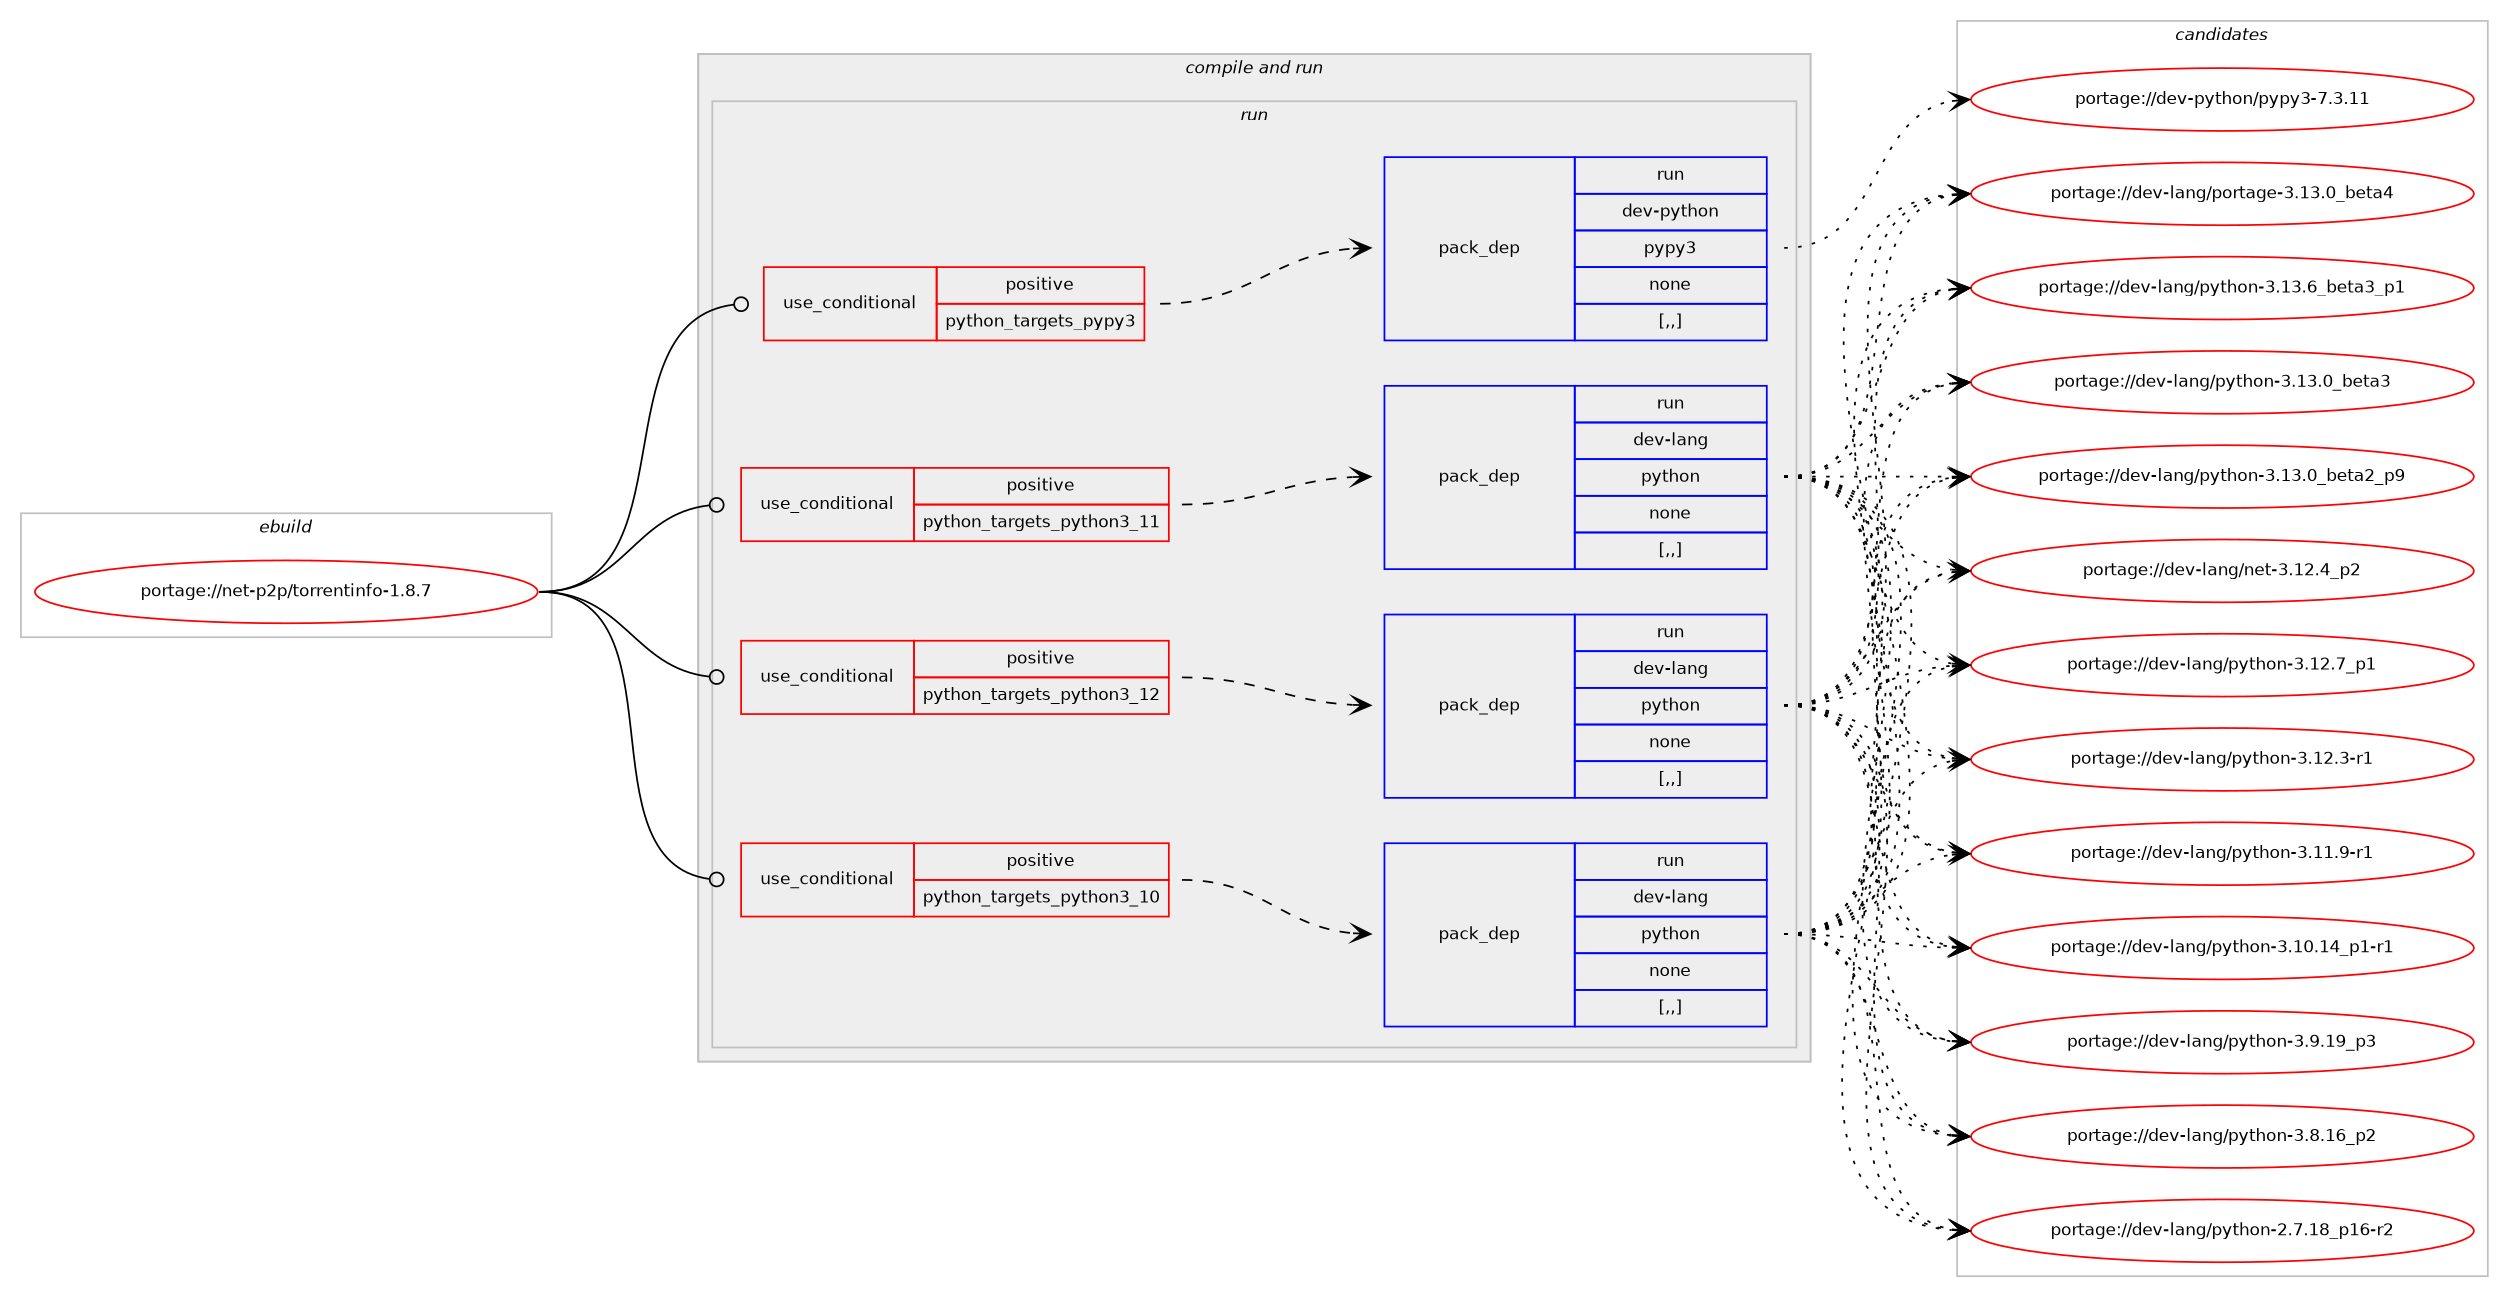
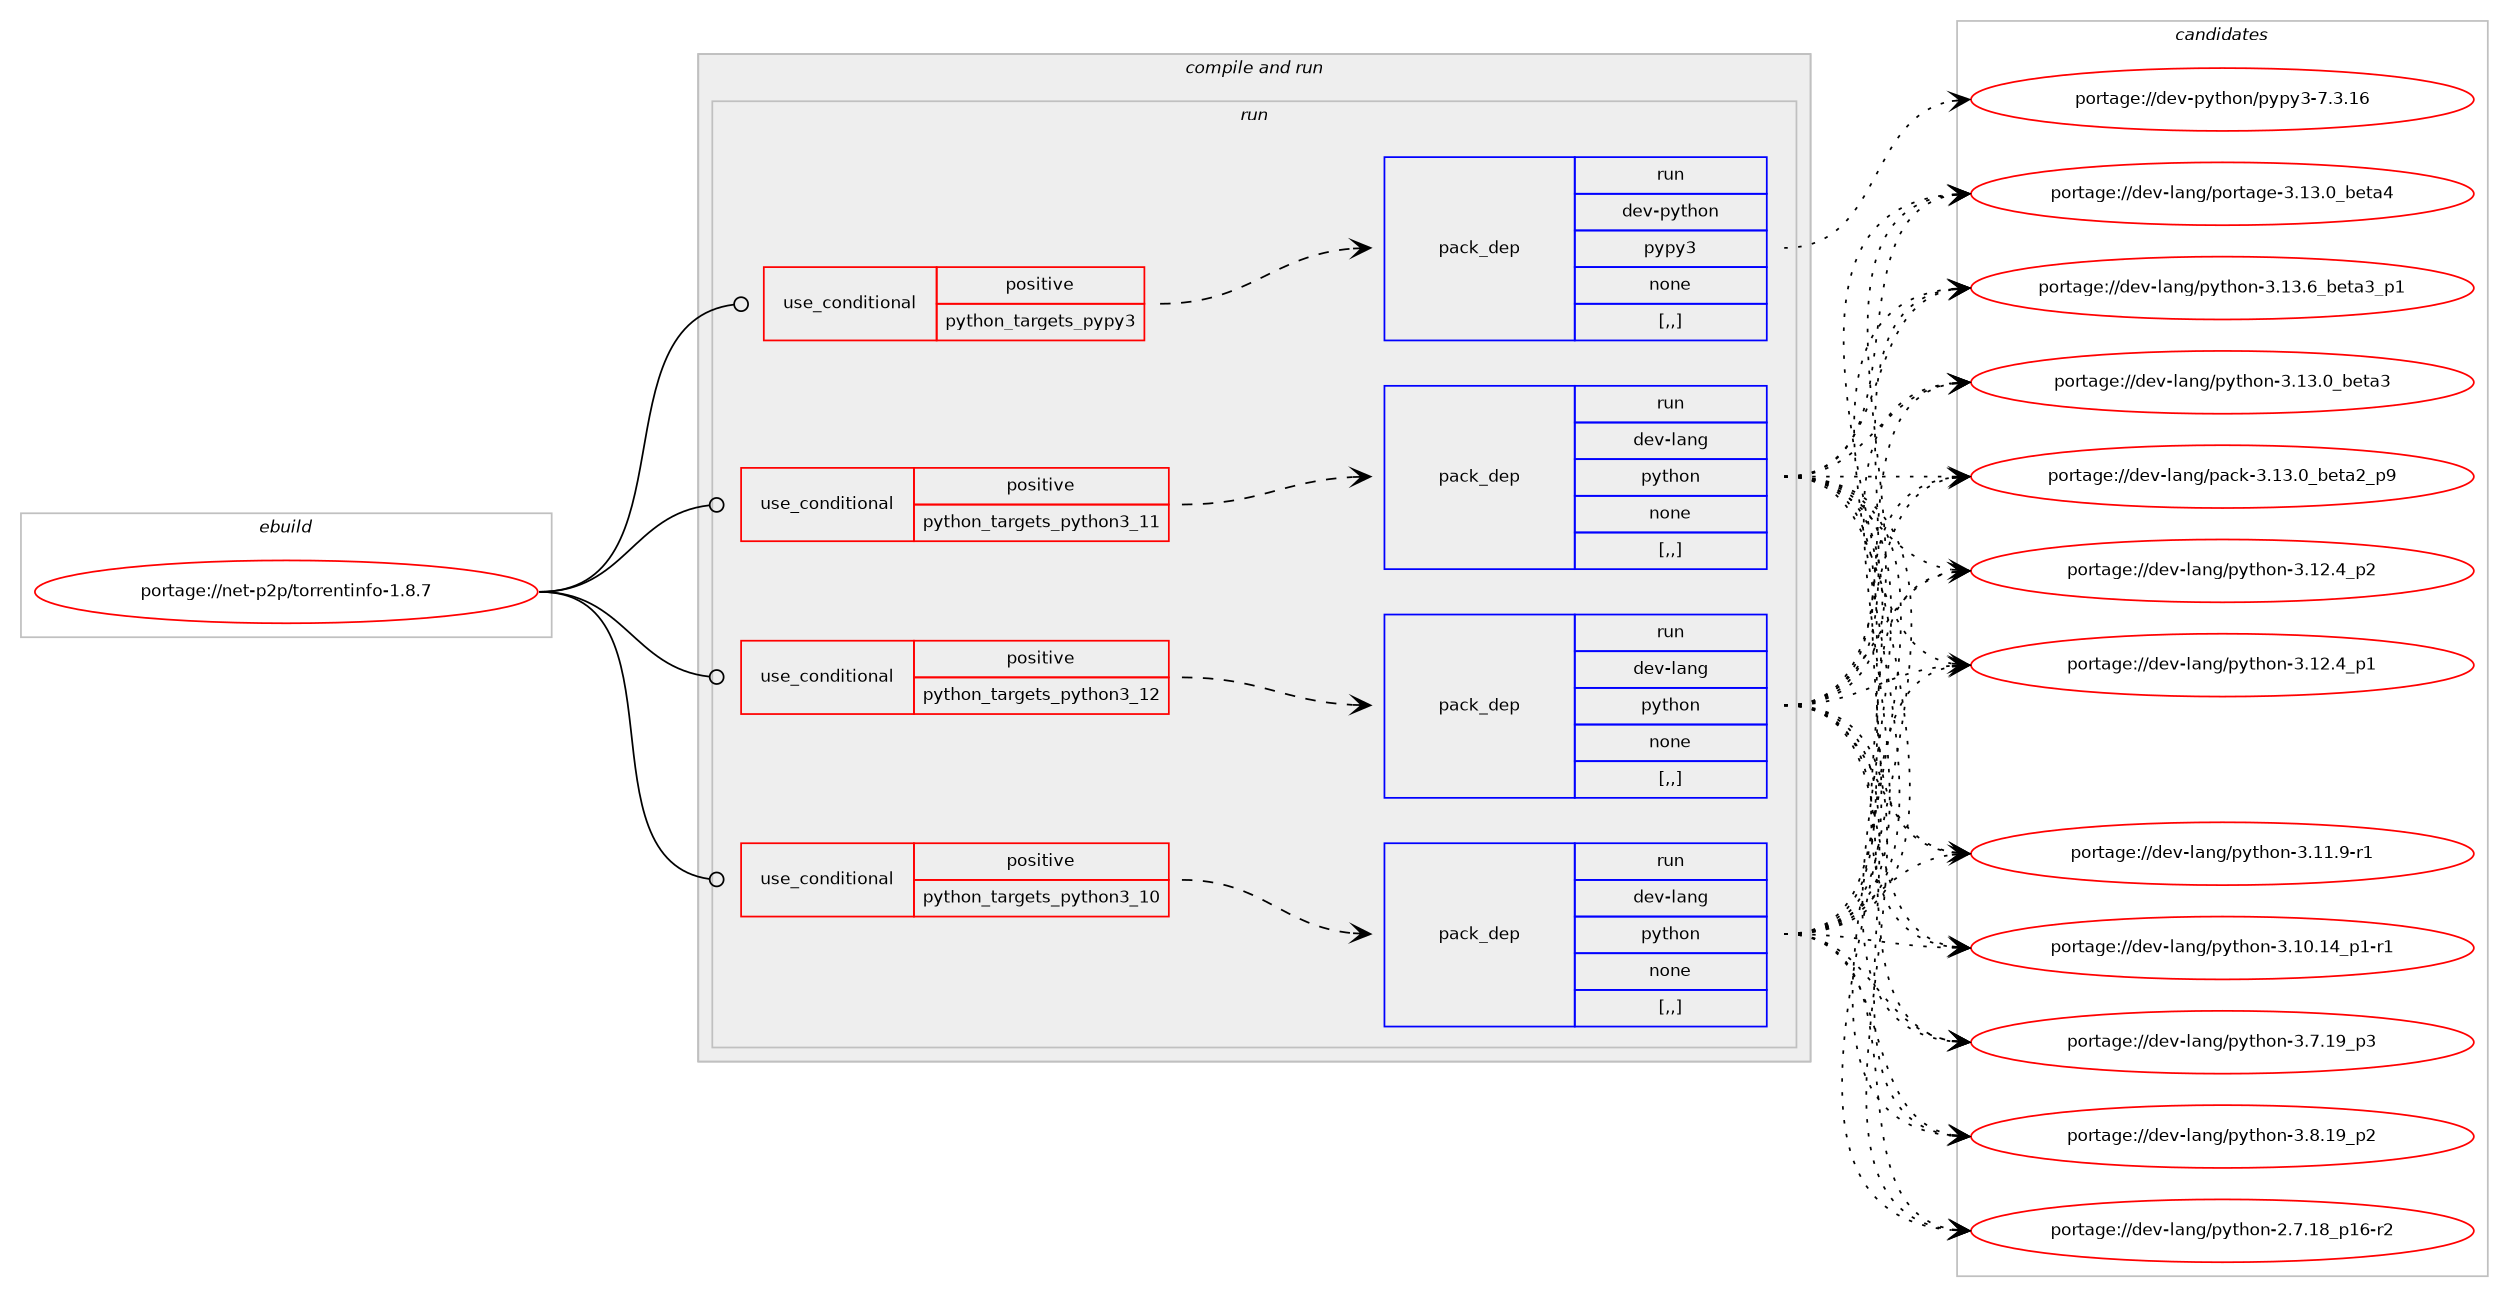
node "portage://dev-python/pypy3-7.3.11": label "portage://dev-python/pypy3-7.3.11" -> "portage://dev-python/pypy3-7.3.16"
node "portage://dev-lang/python-3.13.0_beta2_p9": label "portage://dev-lang/python-3.13.0_beta2_p9" -> "portage://dev-lang/pack-3.13.0_beta2_p9"
node "portage://dev-lang/net-3.12.4_p2": label "portage://dev-lang/net-3.12.4_p2" -> "portage://dev-lang/python-3.12.4_p2"
node "portage://dev-lang/python-3.12.7_p1": label "portage://dev-lang/python-3.12.7_p1" -> "portage://dev-lang/python-3.12.4_p1"
node "portage://dev-lang/python-3.12.3-r1": removed
node "portage://dev-lang/python-3.9.19_p3": label "portage://dev-lang/python-3.9.19_p3" -> "portage://dev-lang/python-3.7.19_p3"
node "portage://dev-lang/python-3.8.16_p2": label "portage://dev-lang/python-3.8.16_p2" -> "portage://dev-lang/python-3.8.19_p2"
